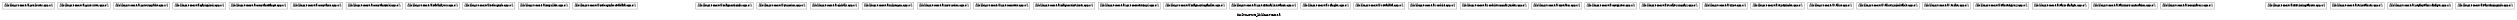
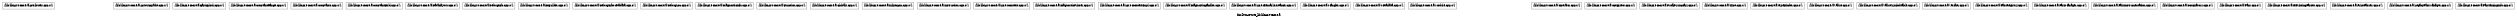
node "{lib/libLLVMCore.a(AsmWriter.cpp.o)}": removed
node "{lib/libLLVMCore.a(DebugLoc.cpp.o)}": added
node "{lib/libLLVMCore.a(ModuleSummaryIndex.cpp.o)}": removed
node "{lib/libLLVMCore.a(Pass.cpp.o)}": added
